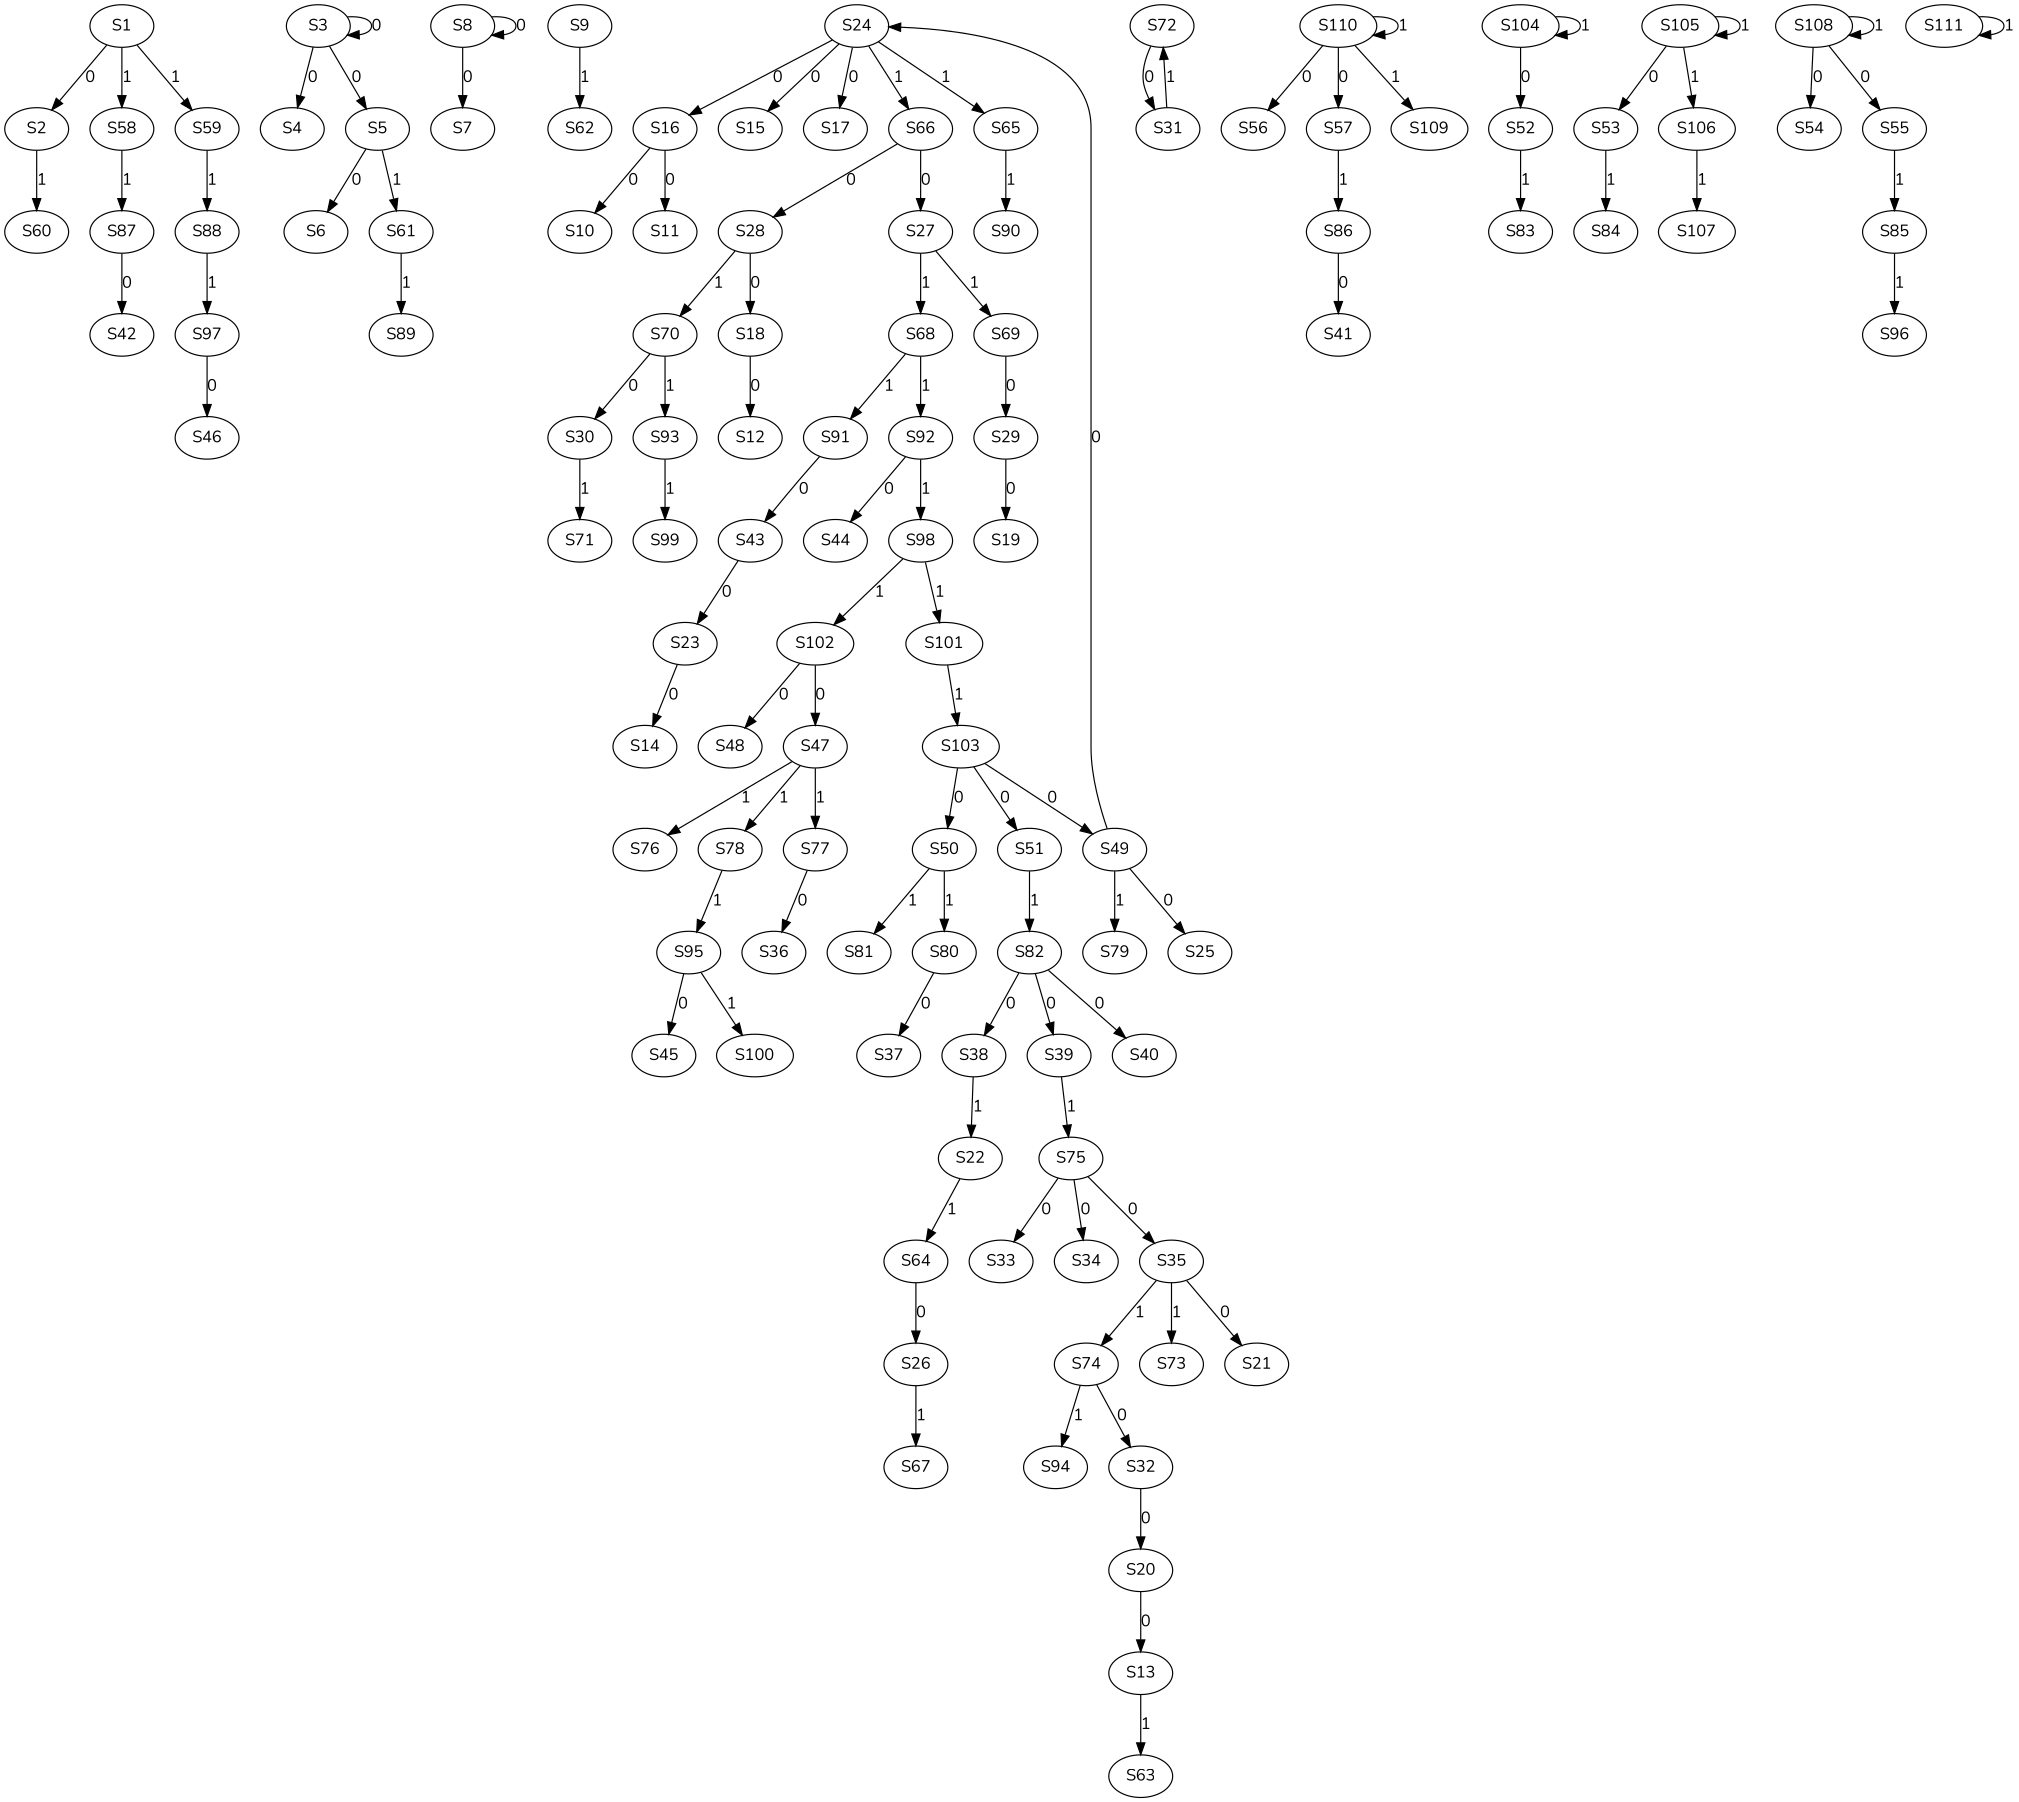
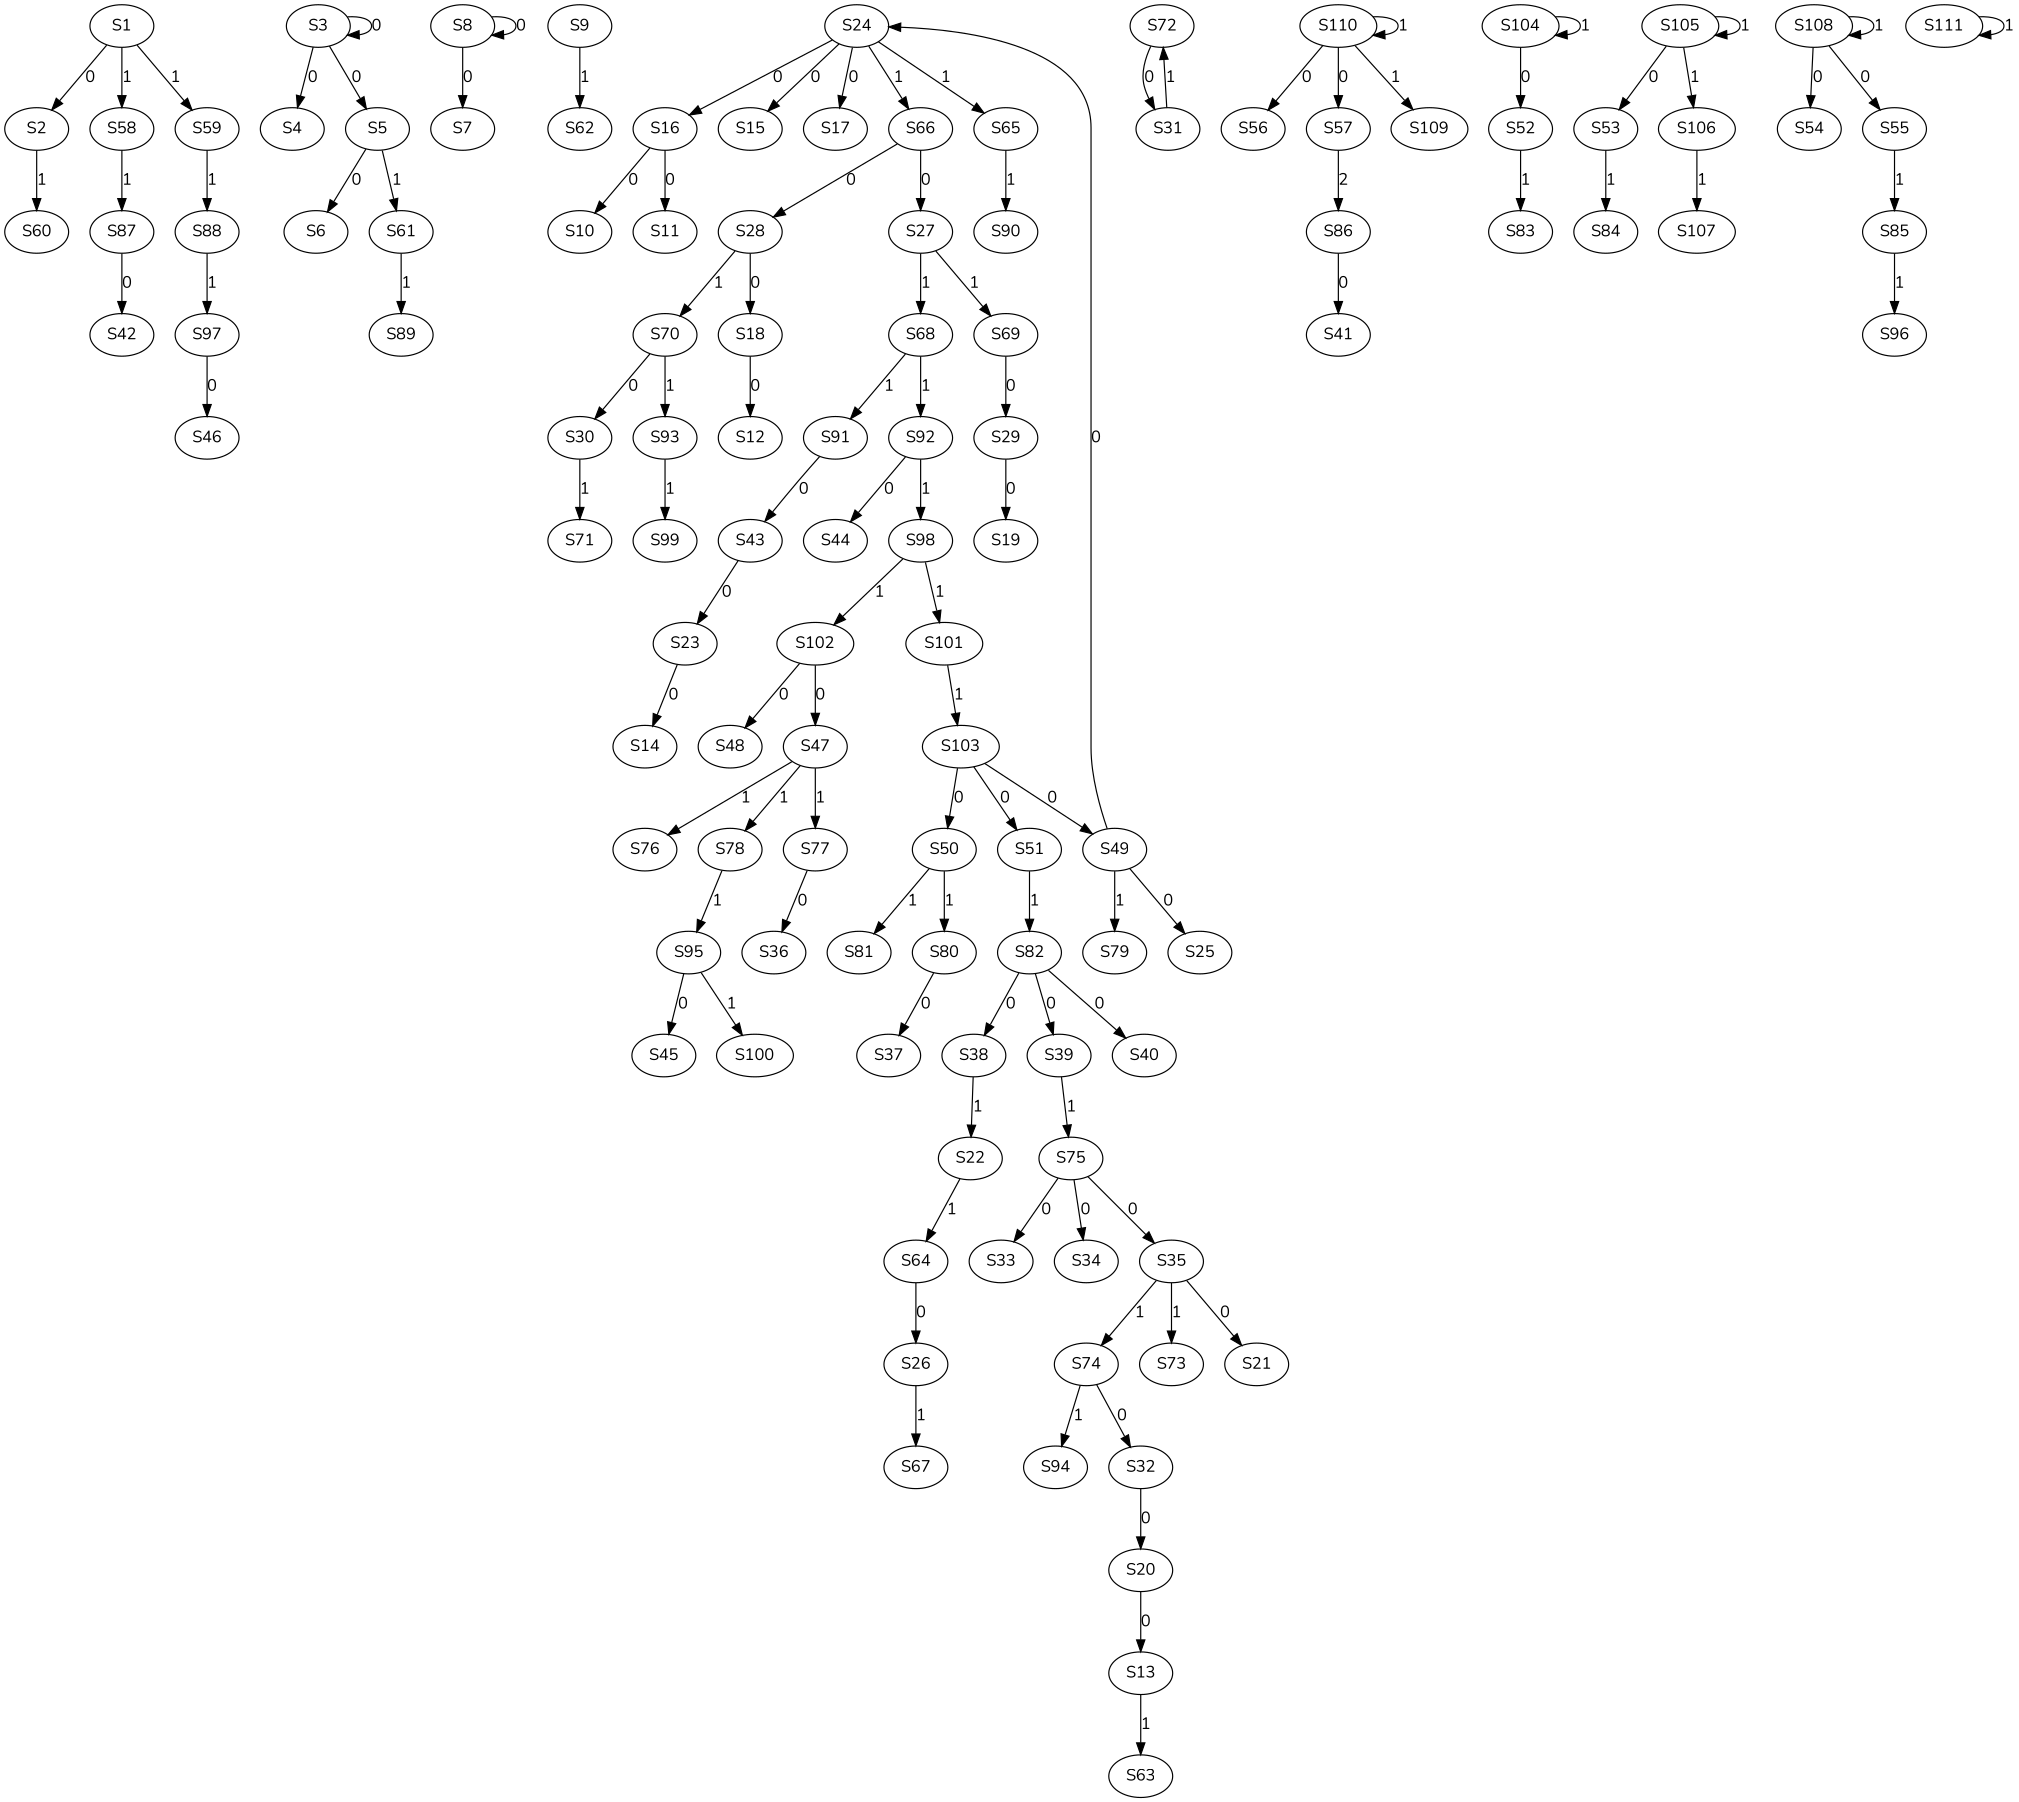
edge "S57" -> "S86": label "1" -> "2"
